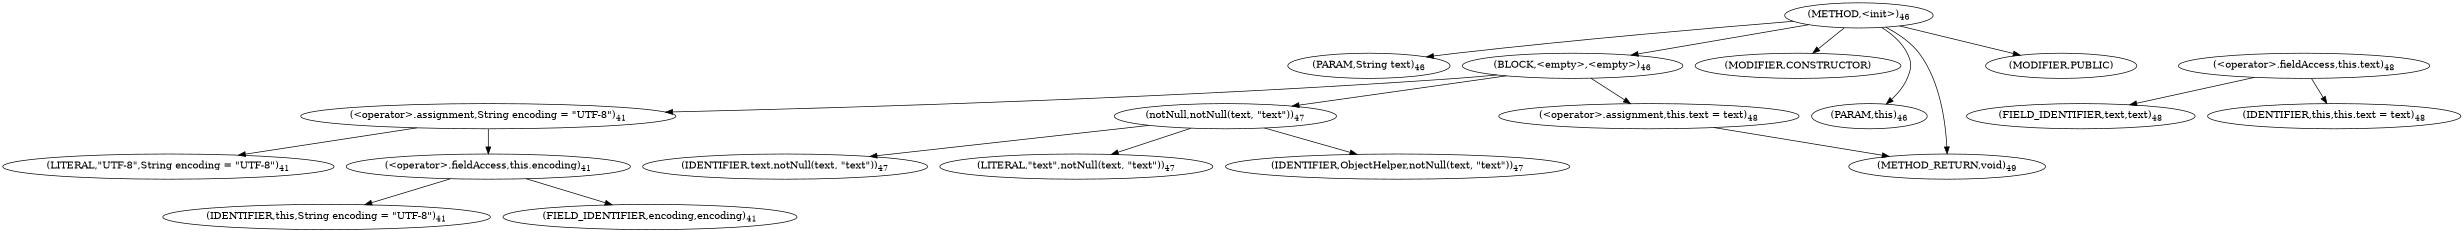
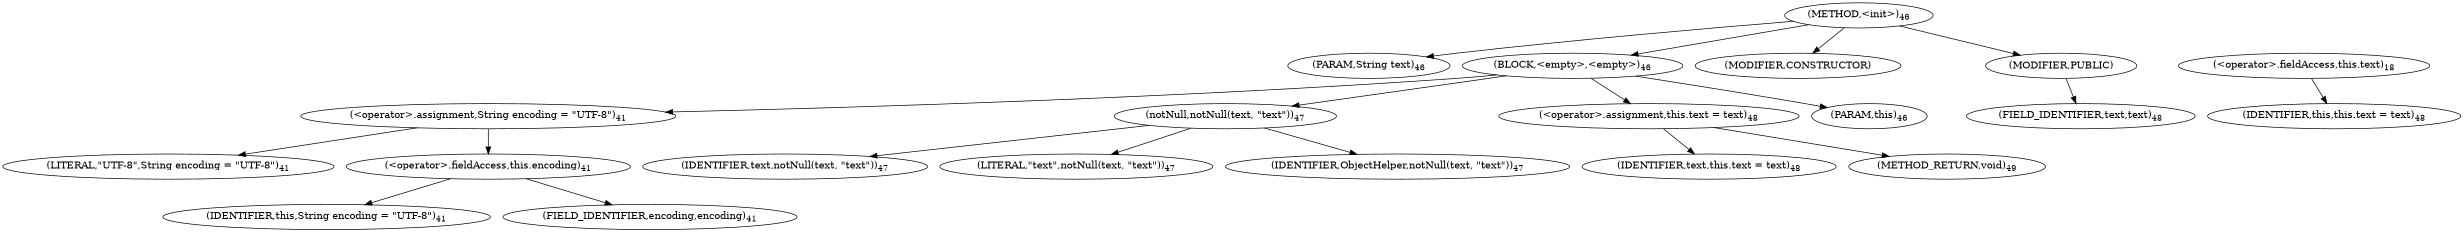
edge "(METHOD,<init>)" -> "(PARAM,this)": now "(BLOCK,<empty>,<empty>)" -> "(PARAM,this)"
node "(<operator>.fieldAccess,this.text)": text "48" -> "18"
edge "(METHOD,<init>)" -> "(METHOD_RETURN,void)": removed
edge "(<operator>.fieldAccess,this.text)" -> "(FIELD_IDENTIFIER,text,text)": now "(MODIFIER,PUBLIC)" -> "(FIELD_IDENTIFIER,text,text)"
node "(IDENTIFIER,text,this.text = text)": added
